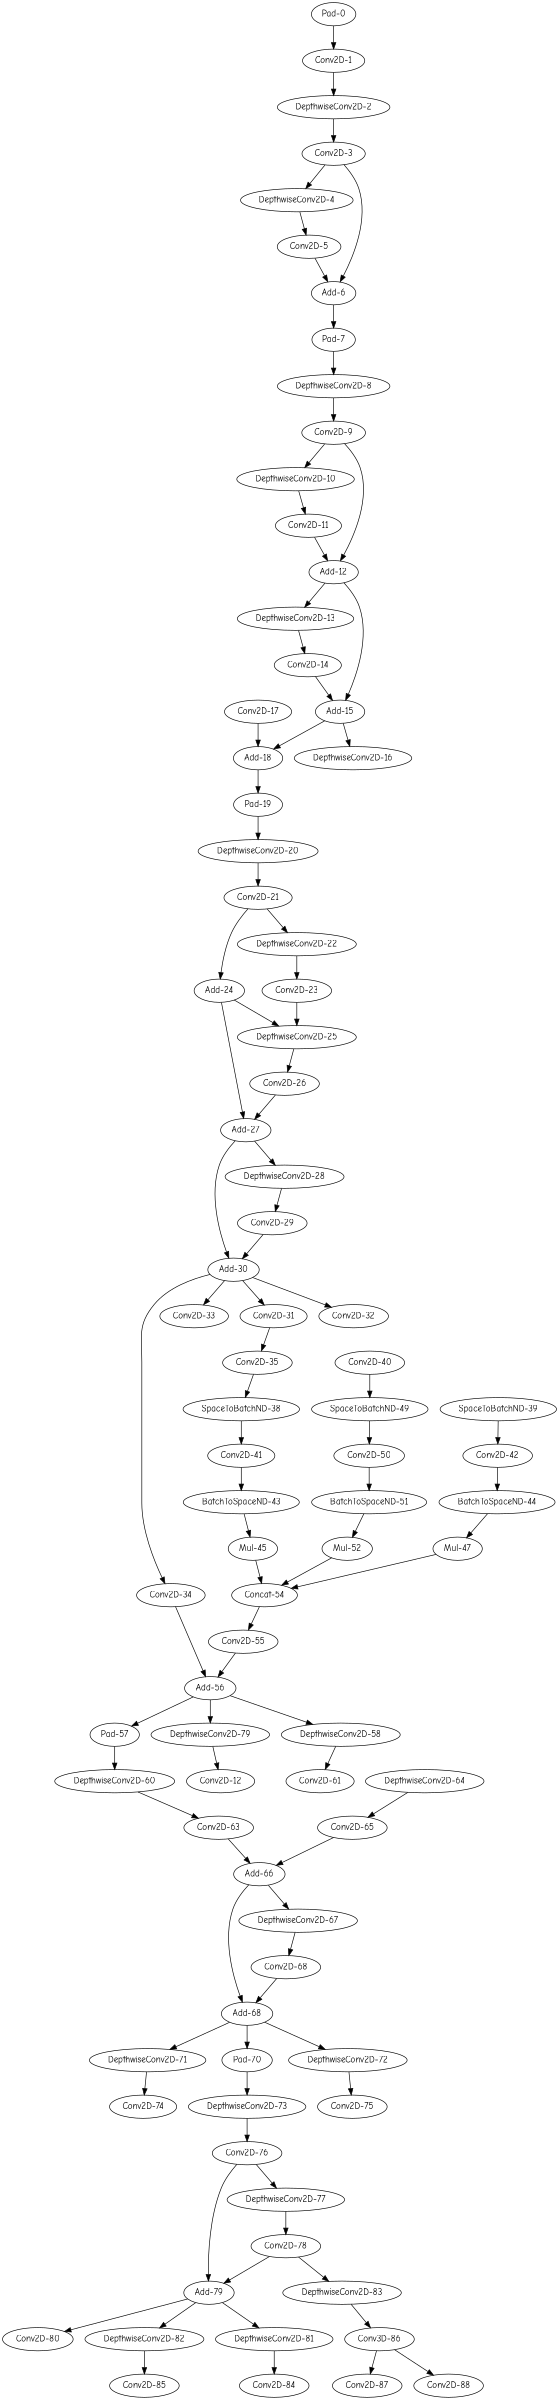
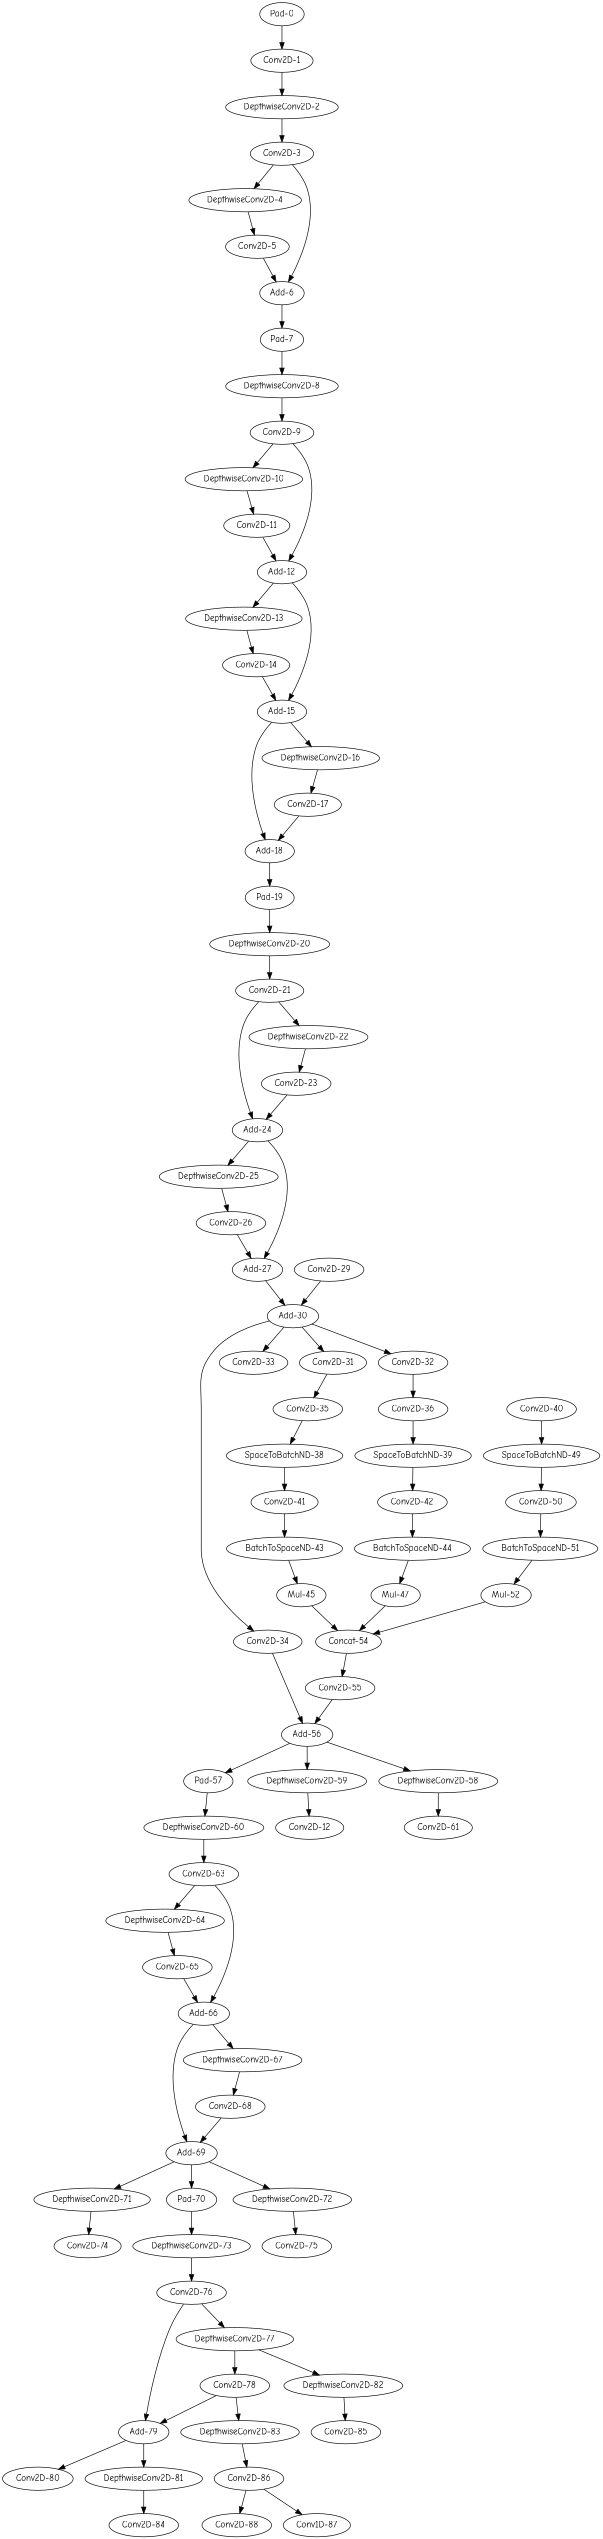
edge "DepthwiseConv2D-16" -> "Conv2D-17": added
edge "Conv2D-23" -> "DepthwiseConv2D-25": now "Conv2D-23" -> "Add-24"
node "DepthwiseConv2D-28": removed
node "Conv2D-36": added
node "DepthwiseConv2D-79": label "DepthwiseConv2D-79" -> "DepthwiseConv2D-59"
edge "Conv2D-63" -> "DepthwiseConv2D-64": added
node "Add-68": label "Add-68" -> "Add-69"
edge "Add-79" -> "DepthwiseConv2D-82": now "DepthwiseConv2D-77" -> "DepthwiseConv2D-82"
node "Conv3D-86": label "Conv3D-86" -> "Conv2D-86"
node "Conv2D-87": label "Conv2D-87" -> "Conv1D-87"
